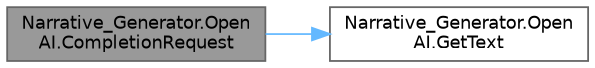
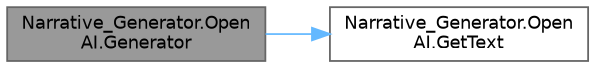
node "Narrative_Generator.Open AI.CompletionRequest": label "Narrative_Generator.Open AI.CompletionRequest" -> "Narrative_Generator.Open AI.Generator"
